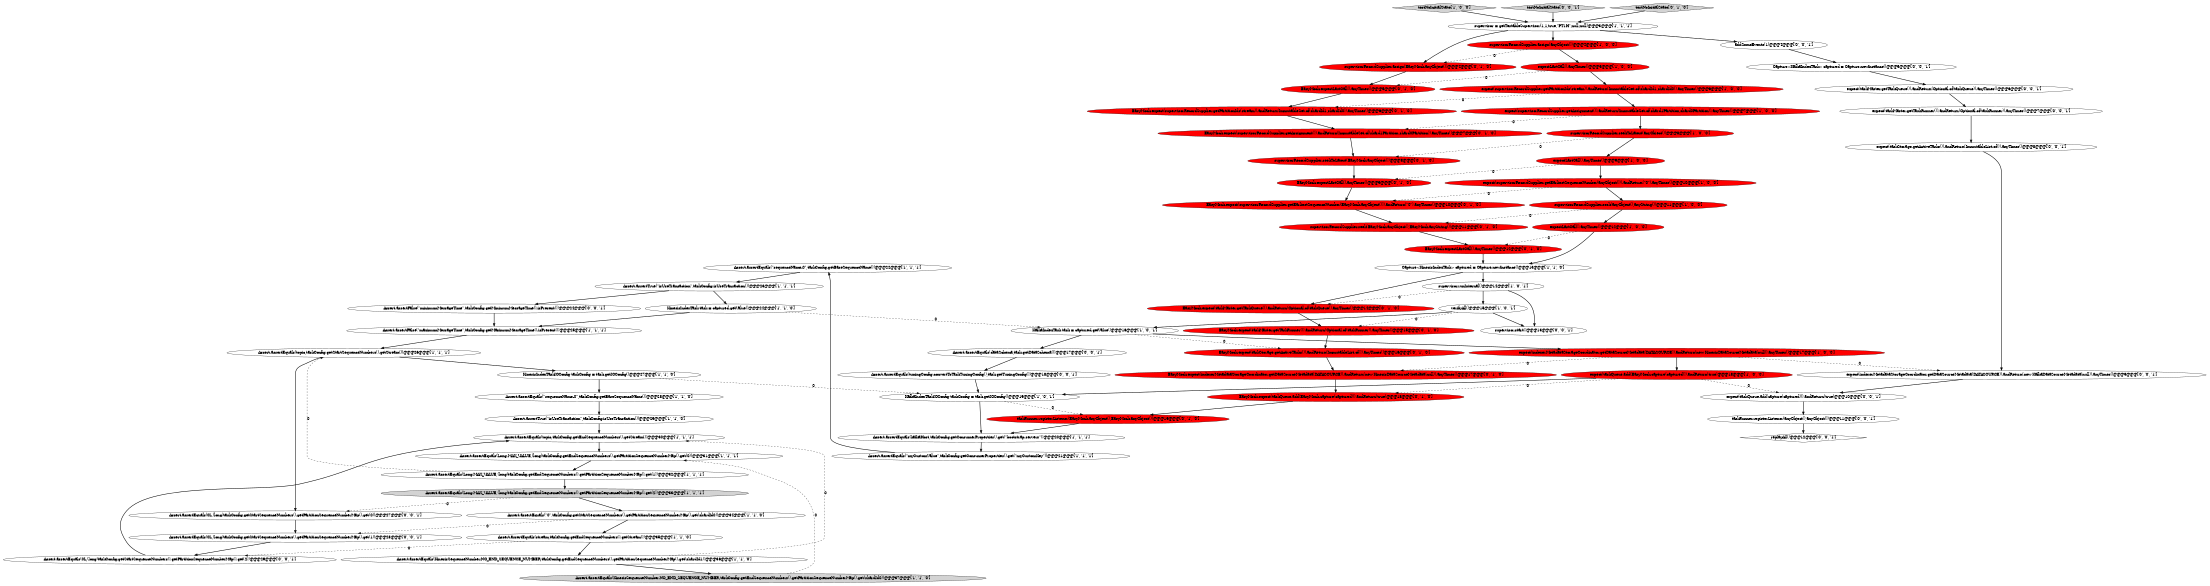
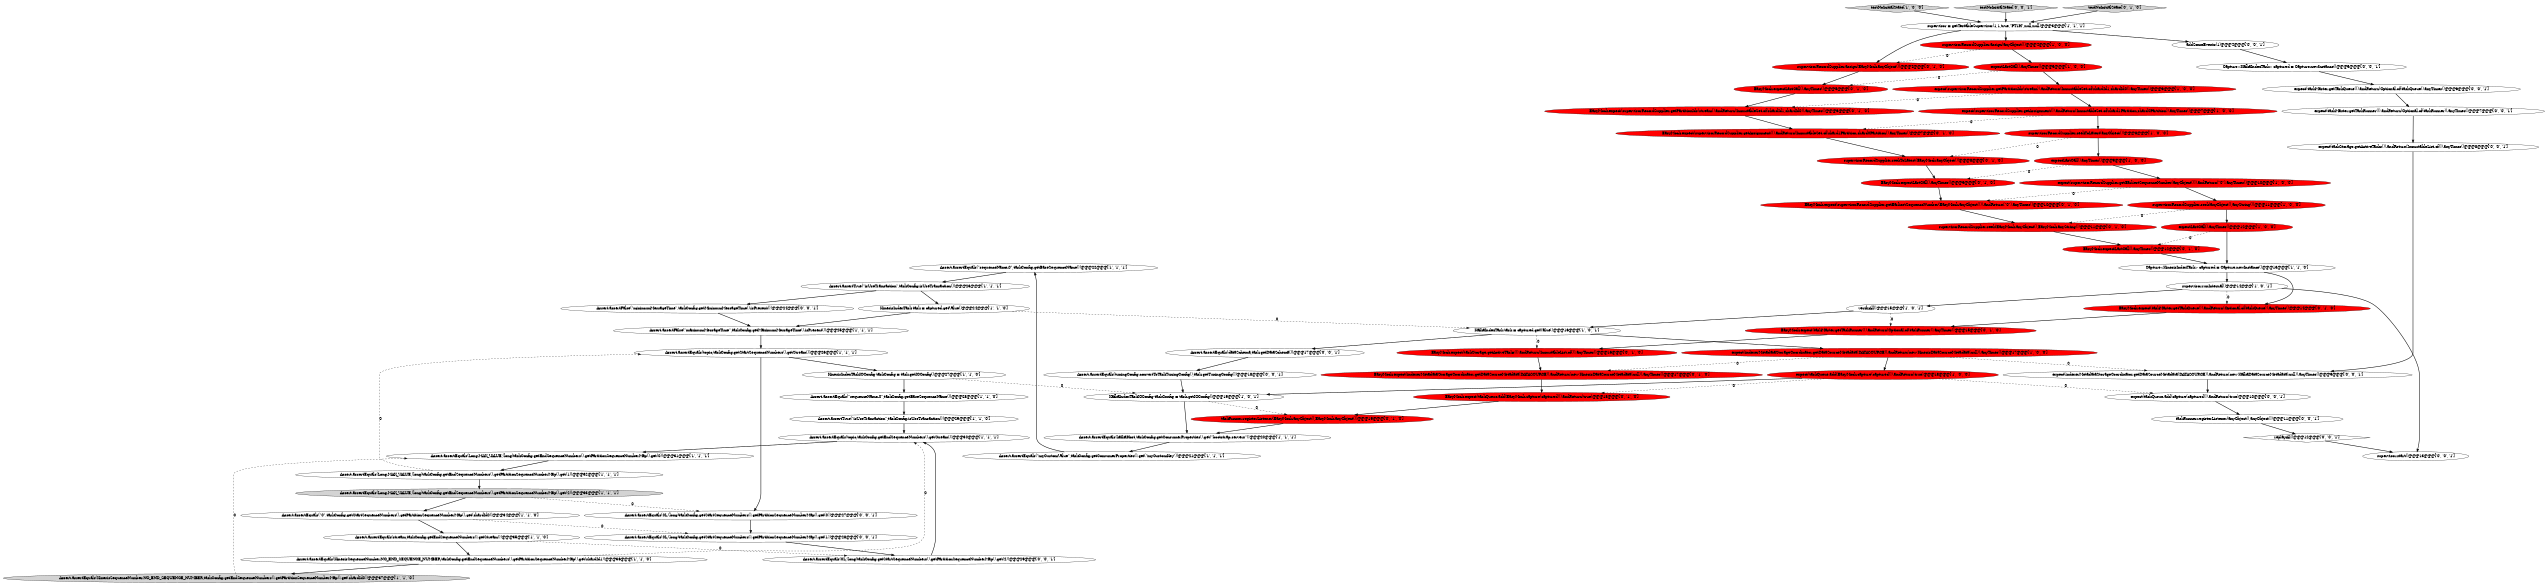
edge "verifyAll()@@@15@@@['1', '0', '1']" -> "supervisor.start()@@@13@@@['0', '0', '1']": now "replayAll()@@@12@@@['0', '0', '1']" -> "supervisor.start()@@@13@@@['0', '0', '1']"
